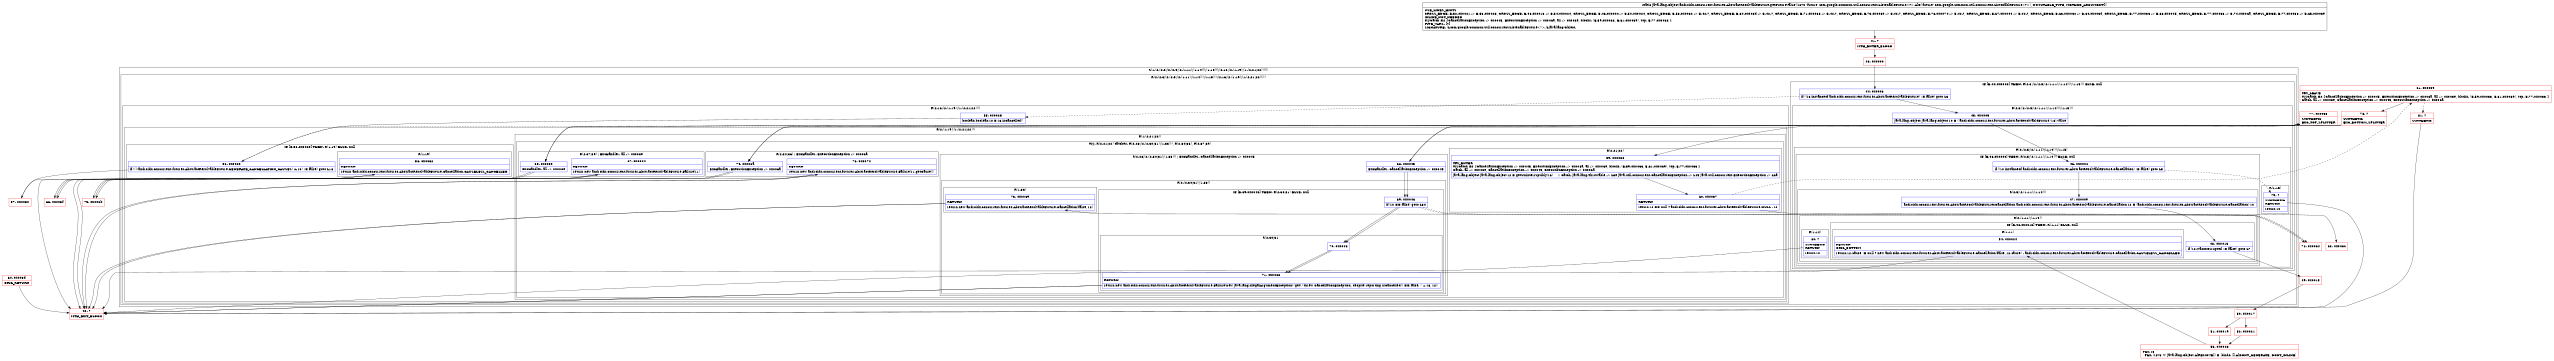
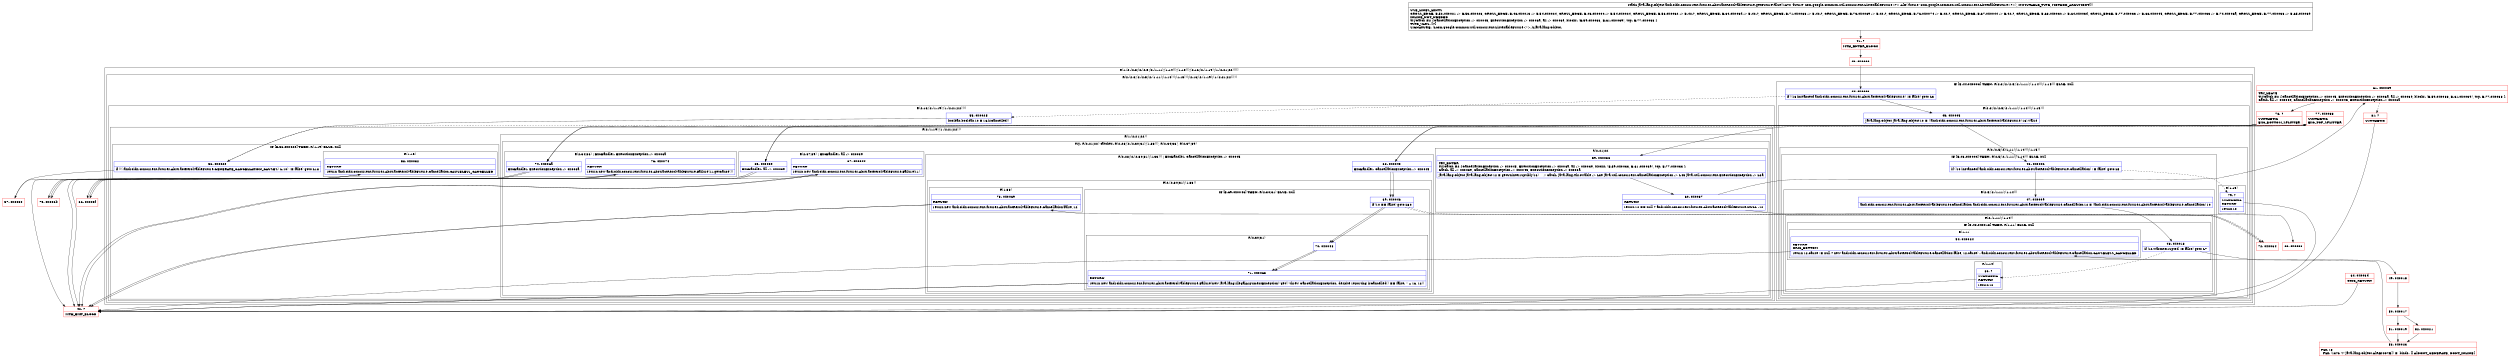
edge "60: 0x0037" -> "61: 0x0039": style dashed -> solid
edge "48: 0x0013" -> "80: ?": added
